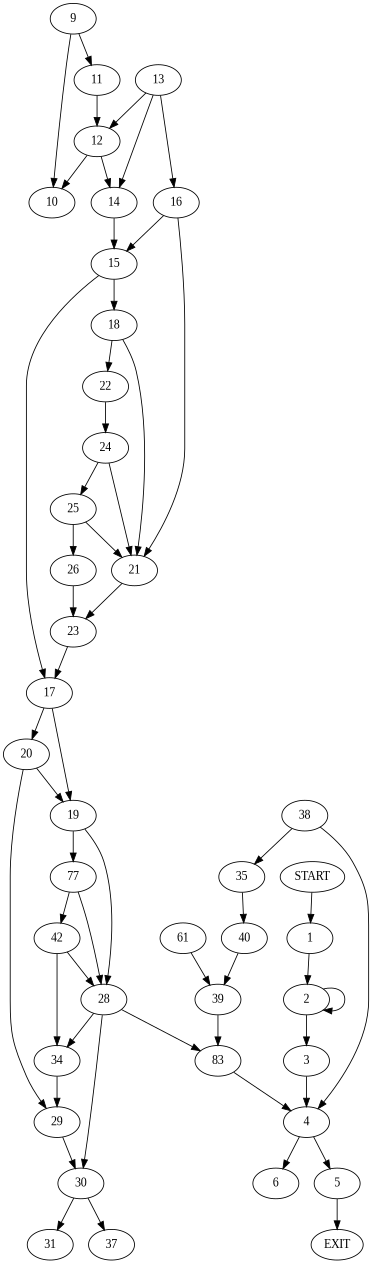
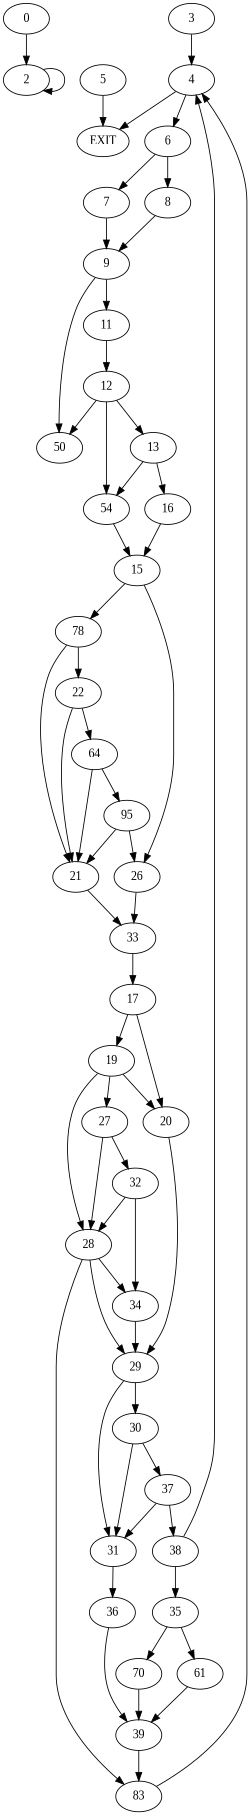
edge "13" -> "12": reversed
node "10": label "10" -> "50"
node "7": added
node "14": label "14" -> "54"
node "8": added
node "18": label "18" -> "78"
edge "16" -> "21": now "22" -> "21"
node "24": label "24" -> "64"
edge "15" -> "17": now "15" -> "26"
node "25": label "25" -> "95"
node "23": label "23" -> "33"
edge "20" -> "19": reversed
node "77": label "77" -> "27"
node "START": removed
node "42": label "42" -> "32"
node "40": label "40" -> "70"
node "1": label "1" -> "0"
edge "2" -> "3": removed
edge "28" -> "30": now "28" -> "29"
edge "4" -> "5": now "4" -> "EXIT"
edge "29" -> "31": added
edge "37" -> "38": added
edge "37" -> "31": added
node "36": added
edge "35" -> "61": added
